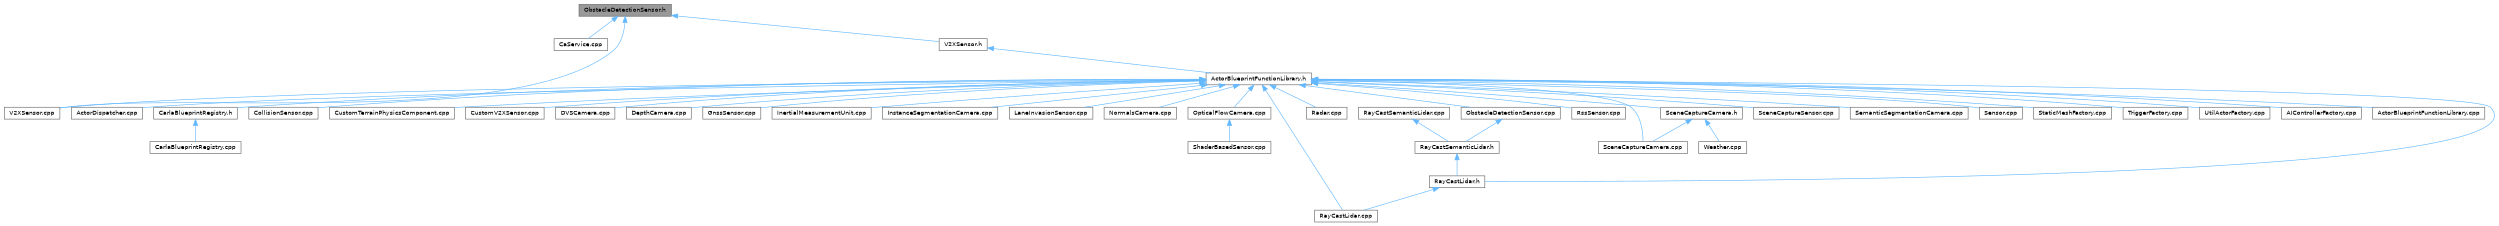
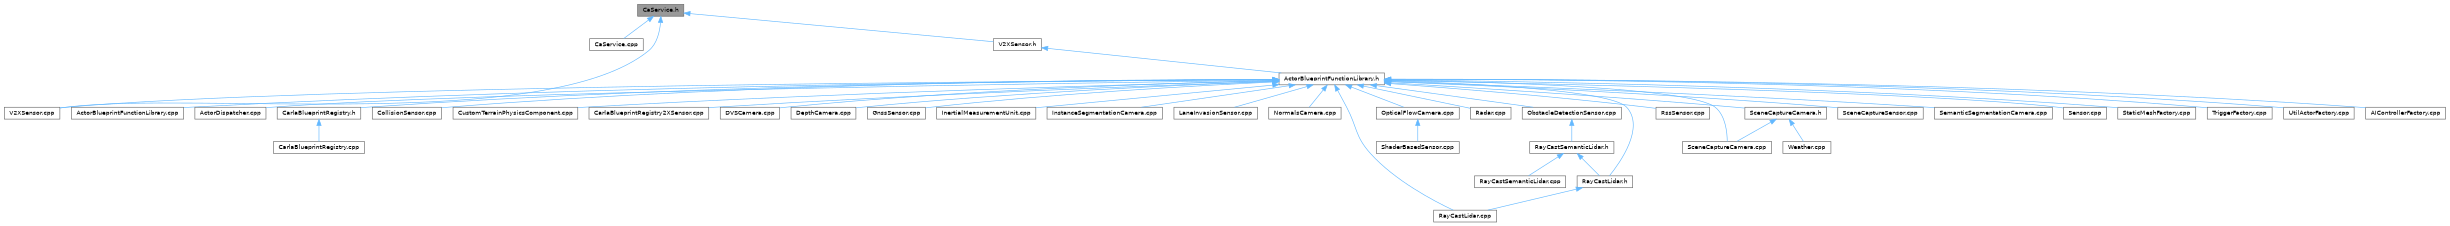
node "ObstacleDetectionSensor.h": label "ObstacleDetectionSensor.h" -> "CaService.h"
node "CustomV2XSensor.cpp": label "CustomV2XSensor.cpp" -> "CarlaBlueprintRegistry2XSensor.cpp"
edge "RayCastSemanticLidar.h" -> "RayCastSemanticLidar.cpp": reversed
